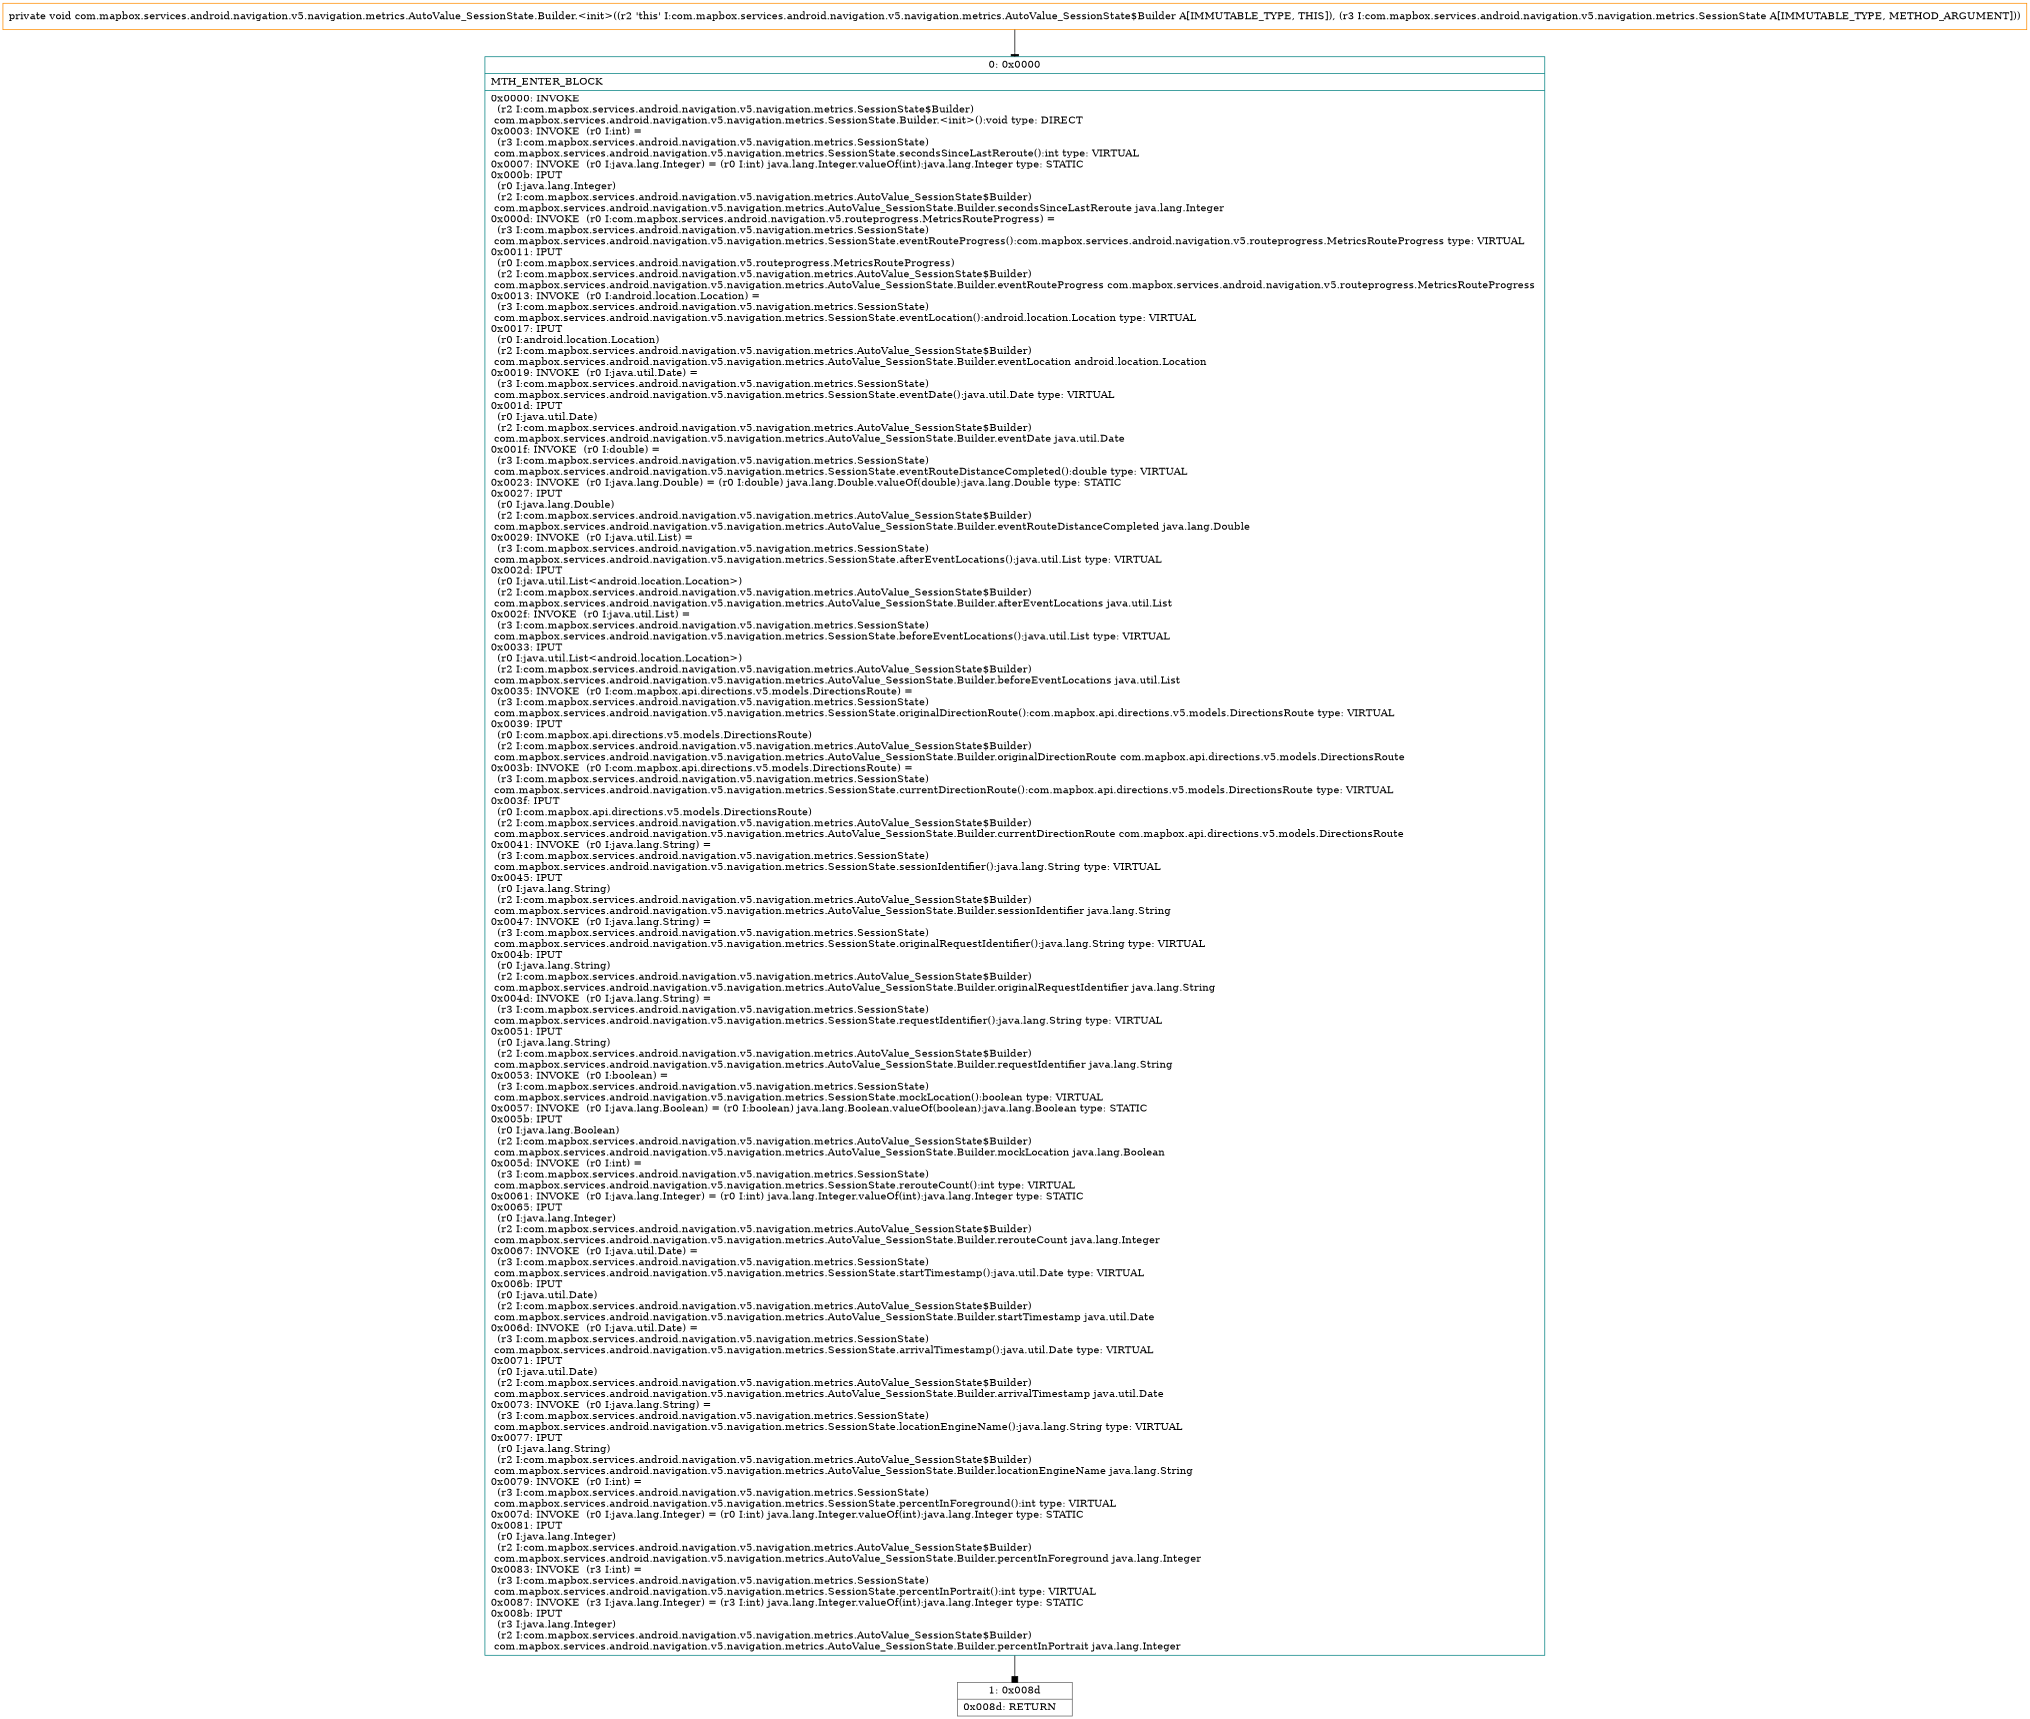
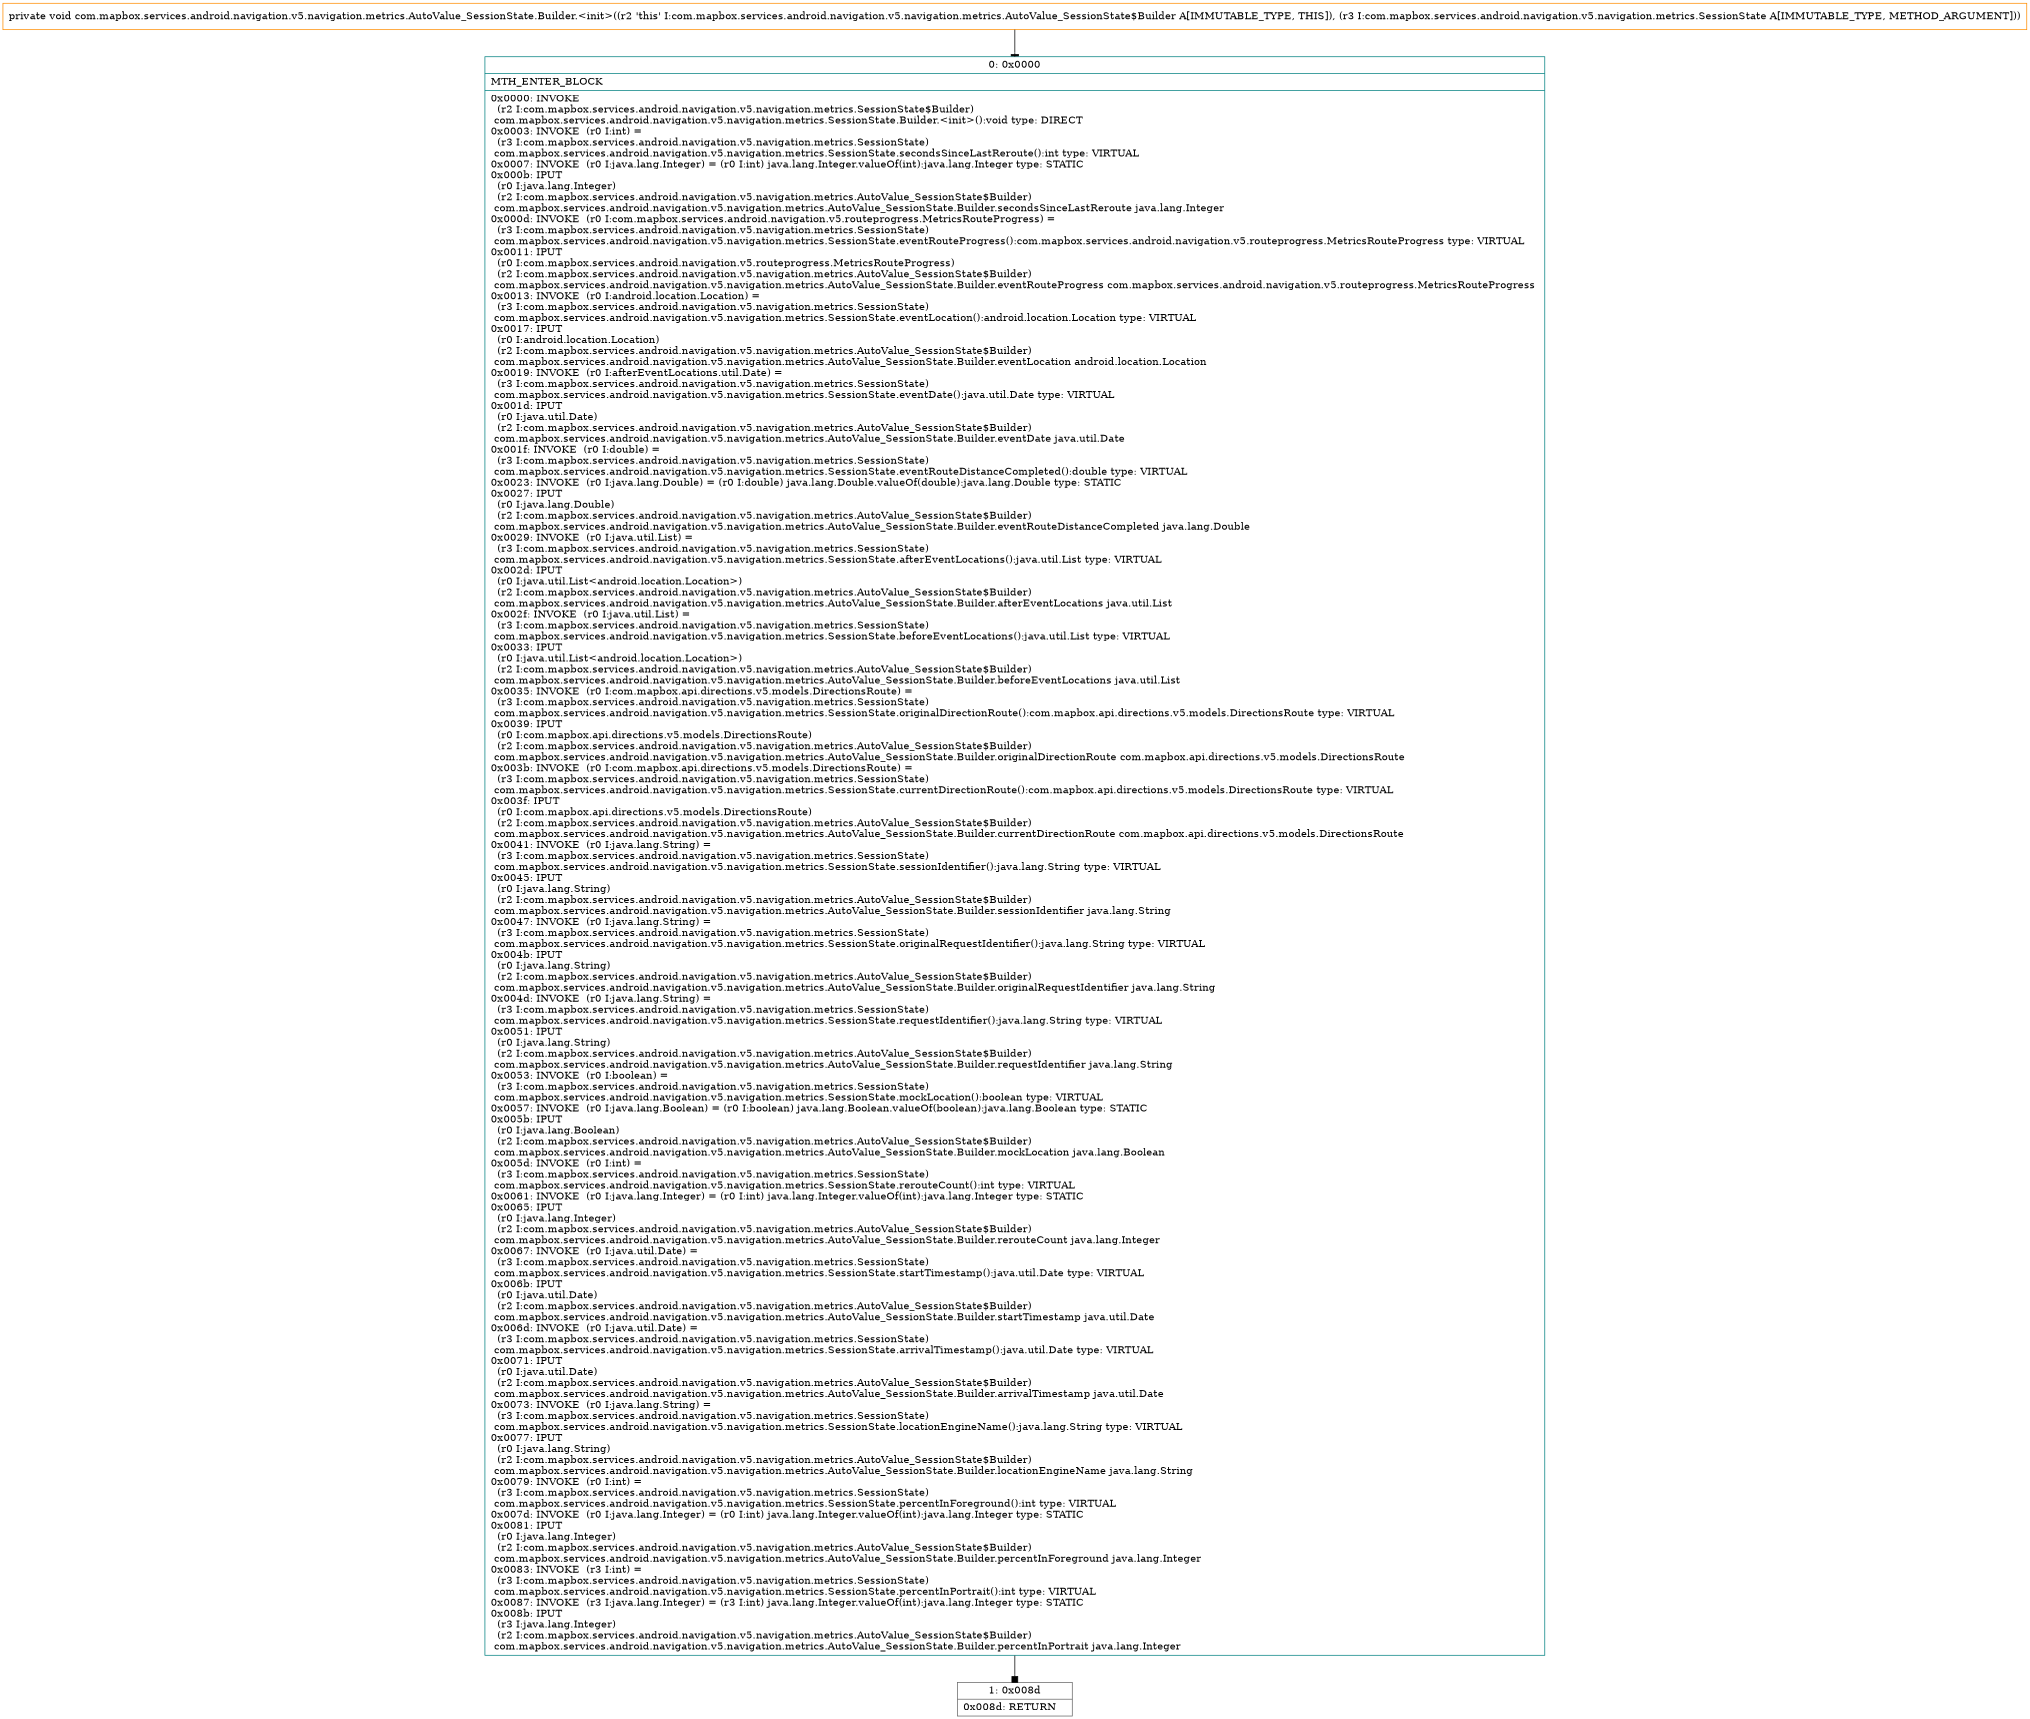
node "0: 0x0000": text "0x0019: INVOKE  (r0 I:java.util.Date) =" -> "0x0019: INVOKE  (r0 I:afterEventLocations.util.Date) ="
